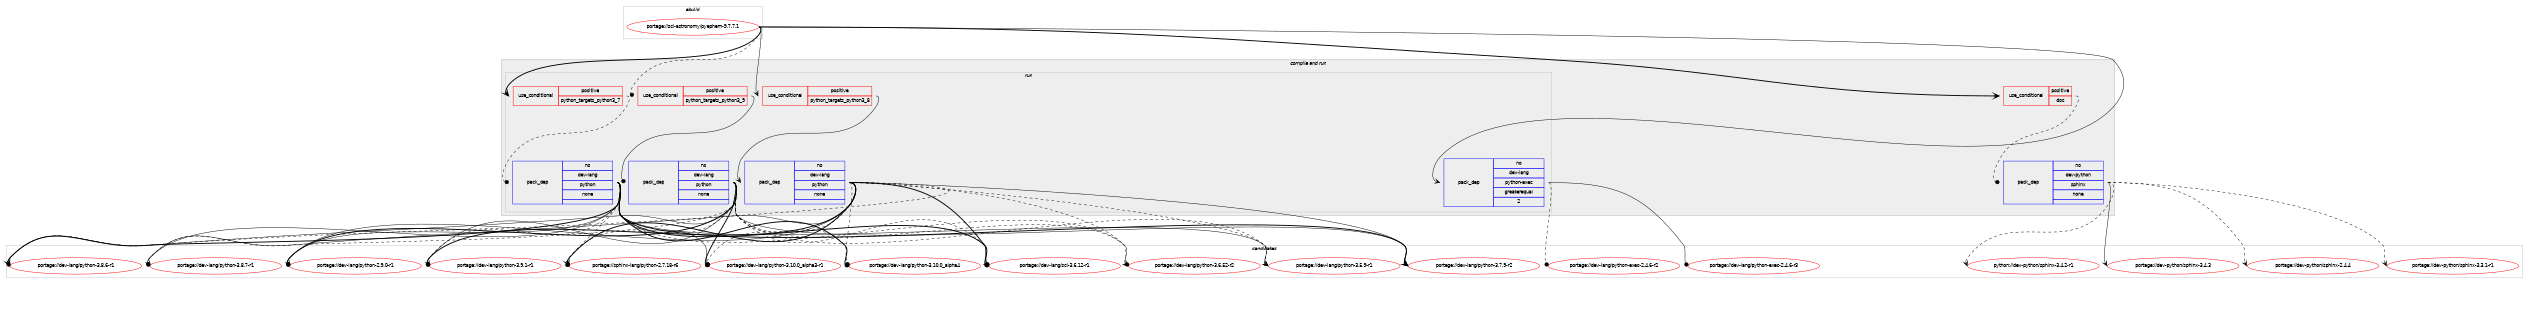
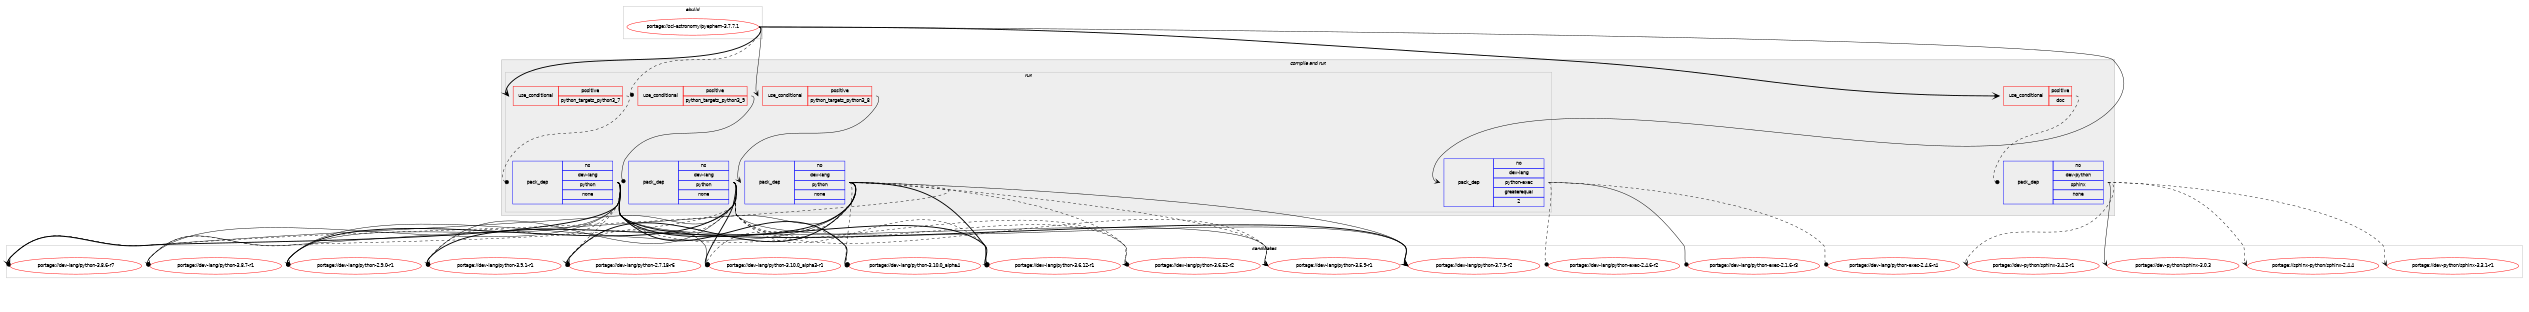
node "portage://sci-astronomy/pyephem-9.7.7.1": label "portage://sci-astronomy/pyephem-9.7.7.1" -> "portage://sci-astronomy/pyephem-3.7.7.1"
node "portage://dev-lang/python-3.8.6-r1": label "portage://dev-lang/python-3.8.6-r1" -> "portage://dev-lang/python-3.8.6-r7"
node "portage://sphinx-lang/python-2.7.18-r6": label "portage://sphinx-lang/python-2.7.18-r6" -> "portage://dev-lang/python-2.7.18-r6"
node "portage://dev-lang/sci-3.6.12-r1": label "portage://dev-lang/sci-3.6.12-r1" -> "portage://dev-lang/python-3.6.12-r1"
node "portage://dev-lang/python-exec-2.4.6-r3": label "portage://dev-lang/python-exec-2.4.6-r3" -> "portage://dev-lang/python-exec-2.1.6-r3"
node "portage://dev-lang/python-exec-2.4.6-r4": added
node "python://dev-python/sphinx-3.4.2-r1": label "python://dev-python/sphinx-3.4.2-r1" -> "portage://dev-python/sphinx-3.4.2-r1"
node "portage://dev-python/sphinx-3.4.3": label "portage://dev-python/sphinx-3.4.3" -> "portage://dev-python/sphinx-3.0.3"
node "portage://dev-python/sphinx-2.4.4": label "portage://dev-python/sphinx-2.4.4" -> "portage://sphinx-python/sphinx-2.4.4"
